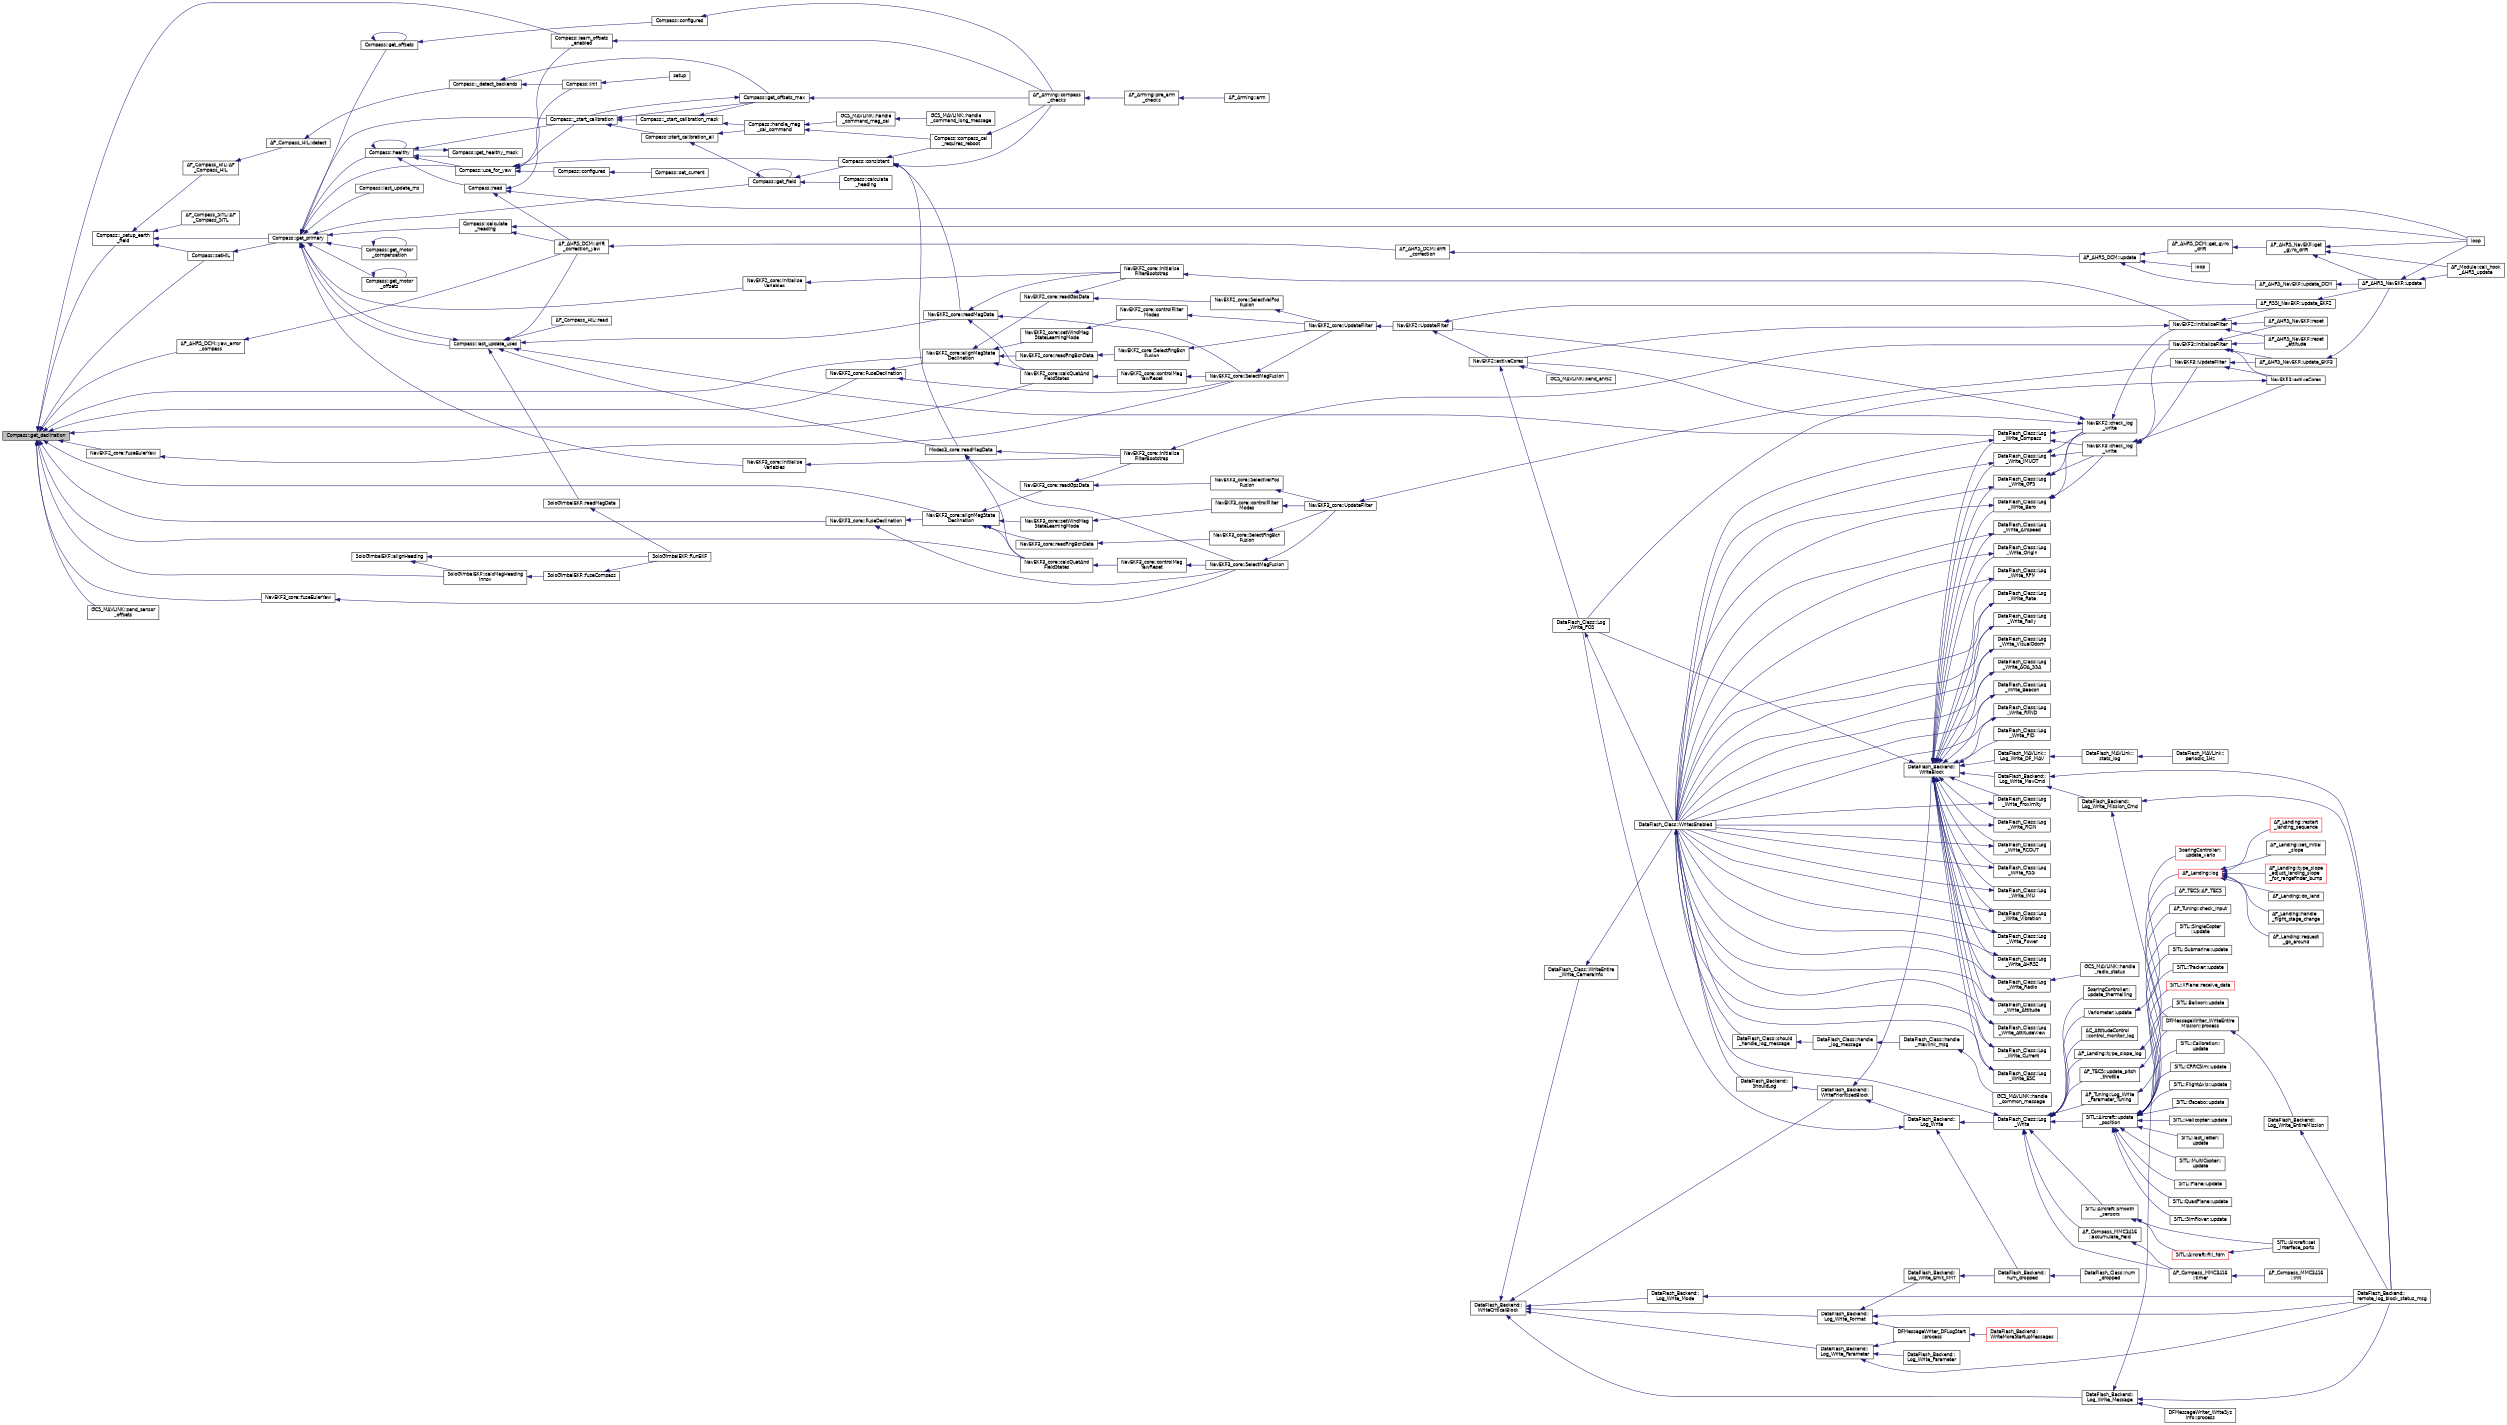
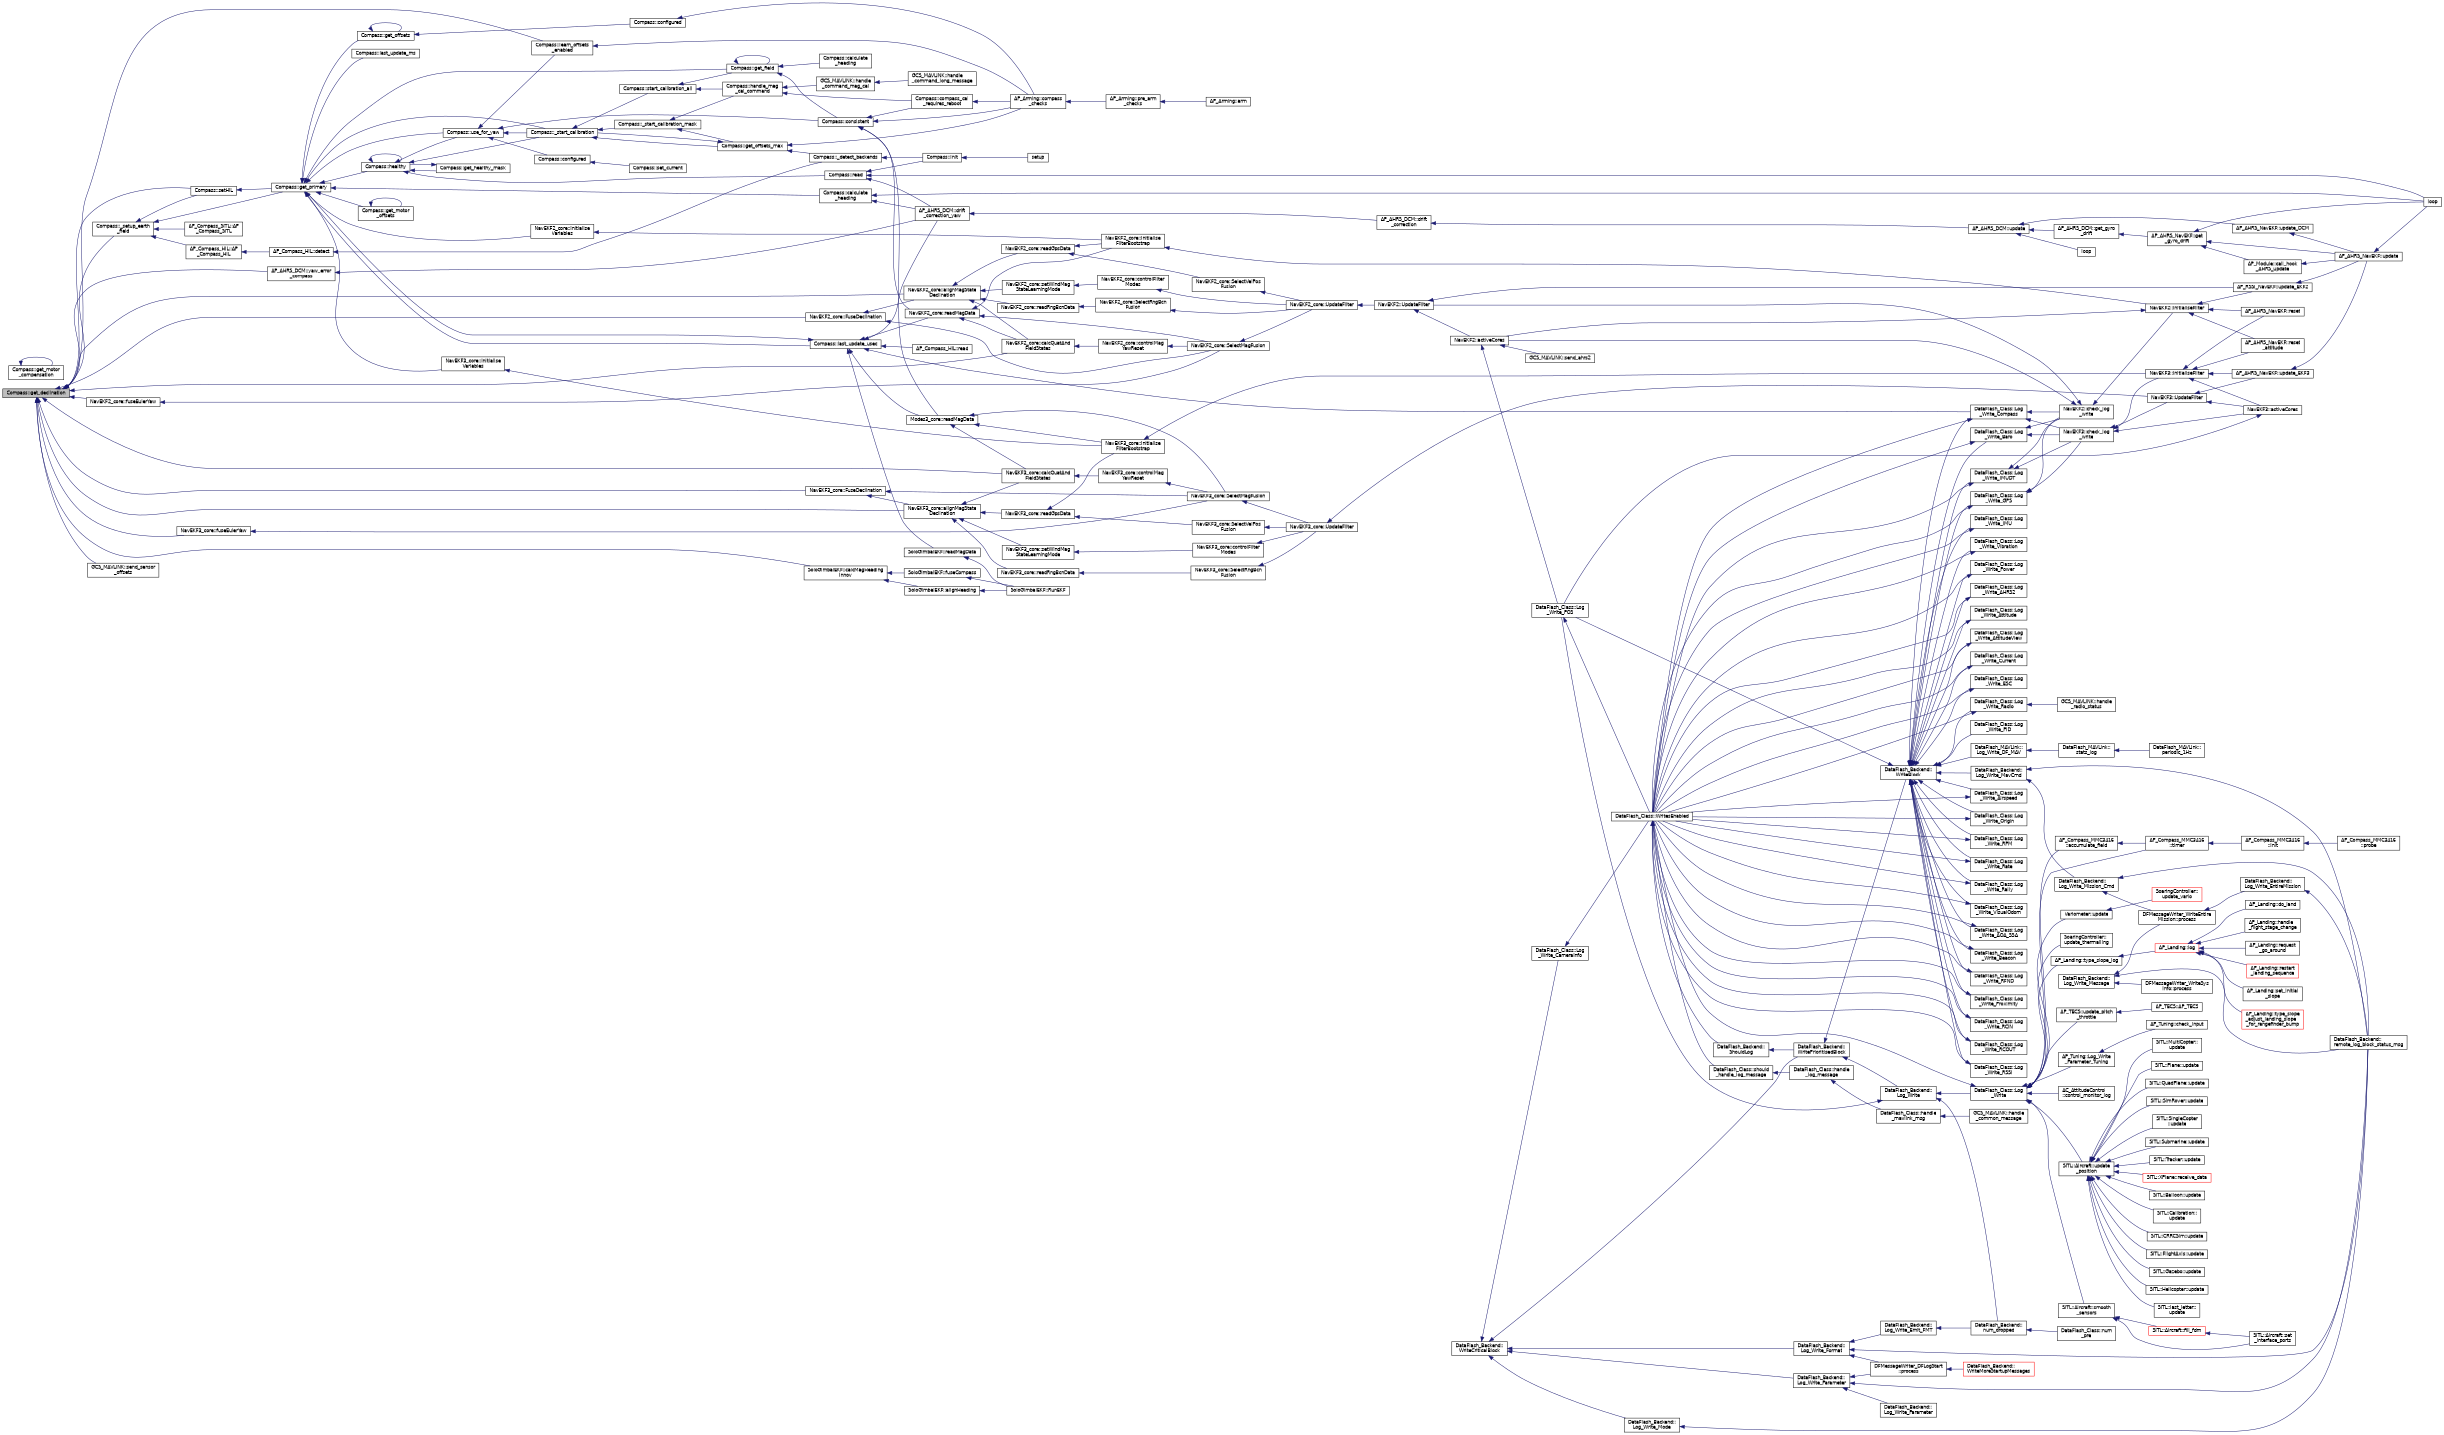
edge "Compass::get_offsets_max" -> "Compass::_detect_backends": reversed
edge "Compass::get_motor _compensation" -> "Compass::get_primary": removed
edge "AP_Module::call_hook _AHRS_update" -> "AP_AHRS_NavEKF::update": reversed
edge "SoloGimbalEKF::calcMagHeading Innov" -> "SoloGimbalEKF::alignHeading": reversed
node "AP_Compass_MMC3416 ::probe": added
node "DataFlash_Class::WriteEntire _Write_CameraInfo": label "DataFlash_Class::WriteEntire _Write_CameraInfo" -> "DataFlash_Class::Log _Write_CameraInfo"
node "DataFlash_Class::num _dropped": label "DataFlash_Class::num _dropped" -> "DataFlash_Class::num _pre"
edge "DataFlash_Backend:: Log_Write_Message" -> "DataFlash_Backend:: WriteCriticalBlock": removed
